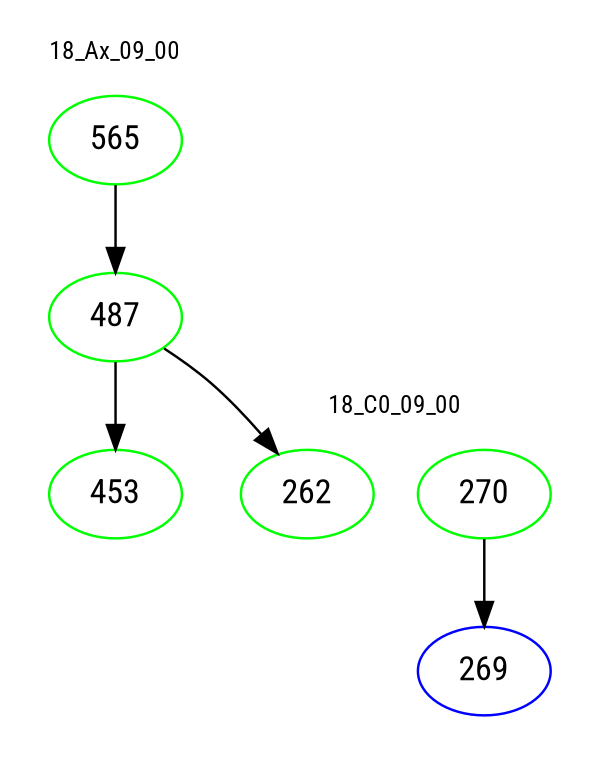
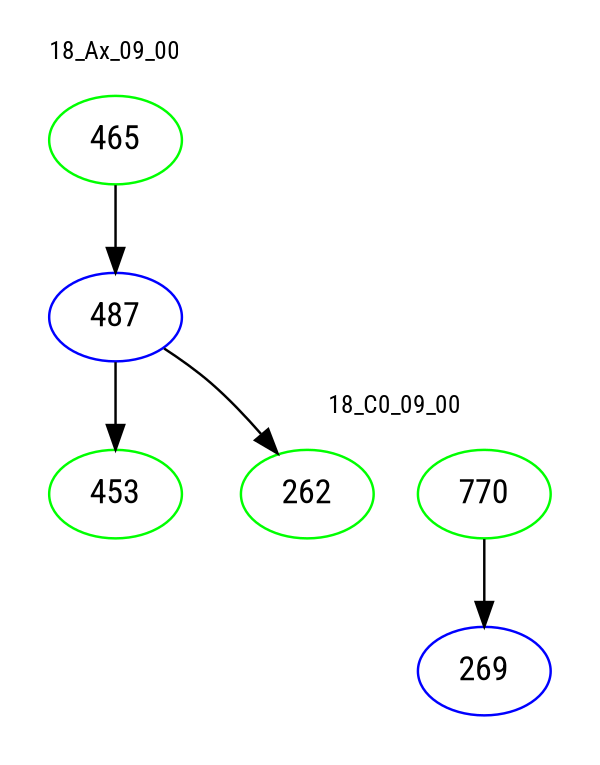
node "565": label "565" -> "465"
node "487": color green -> blue
node "270": label "270" -> "770"
